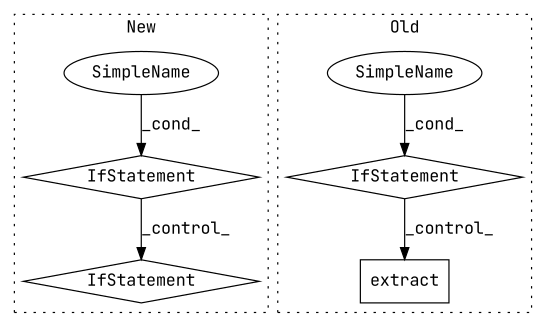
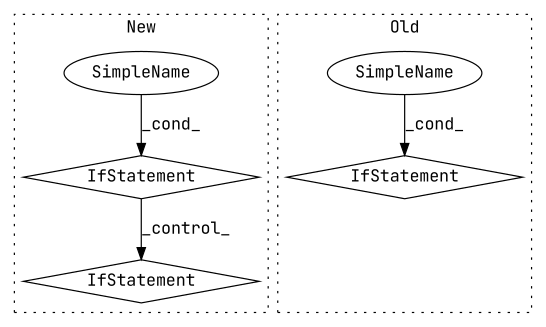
node "extract": removed
